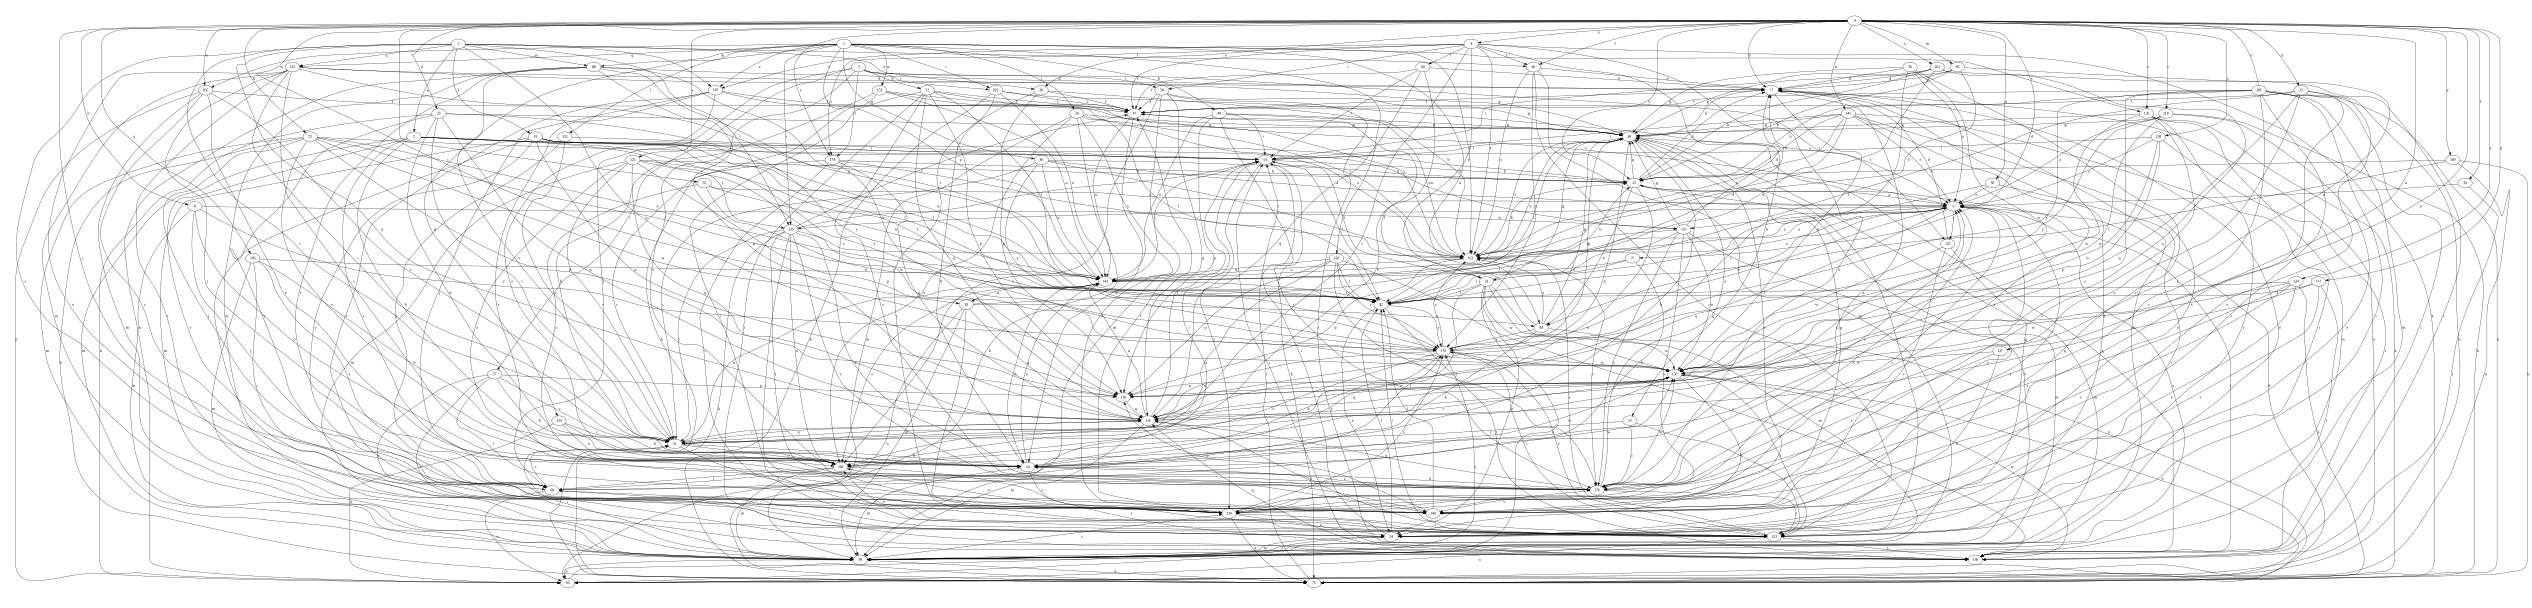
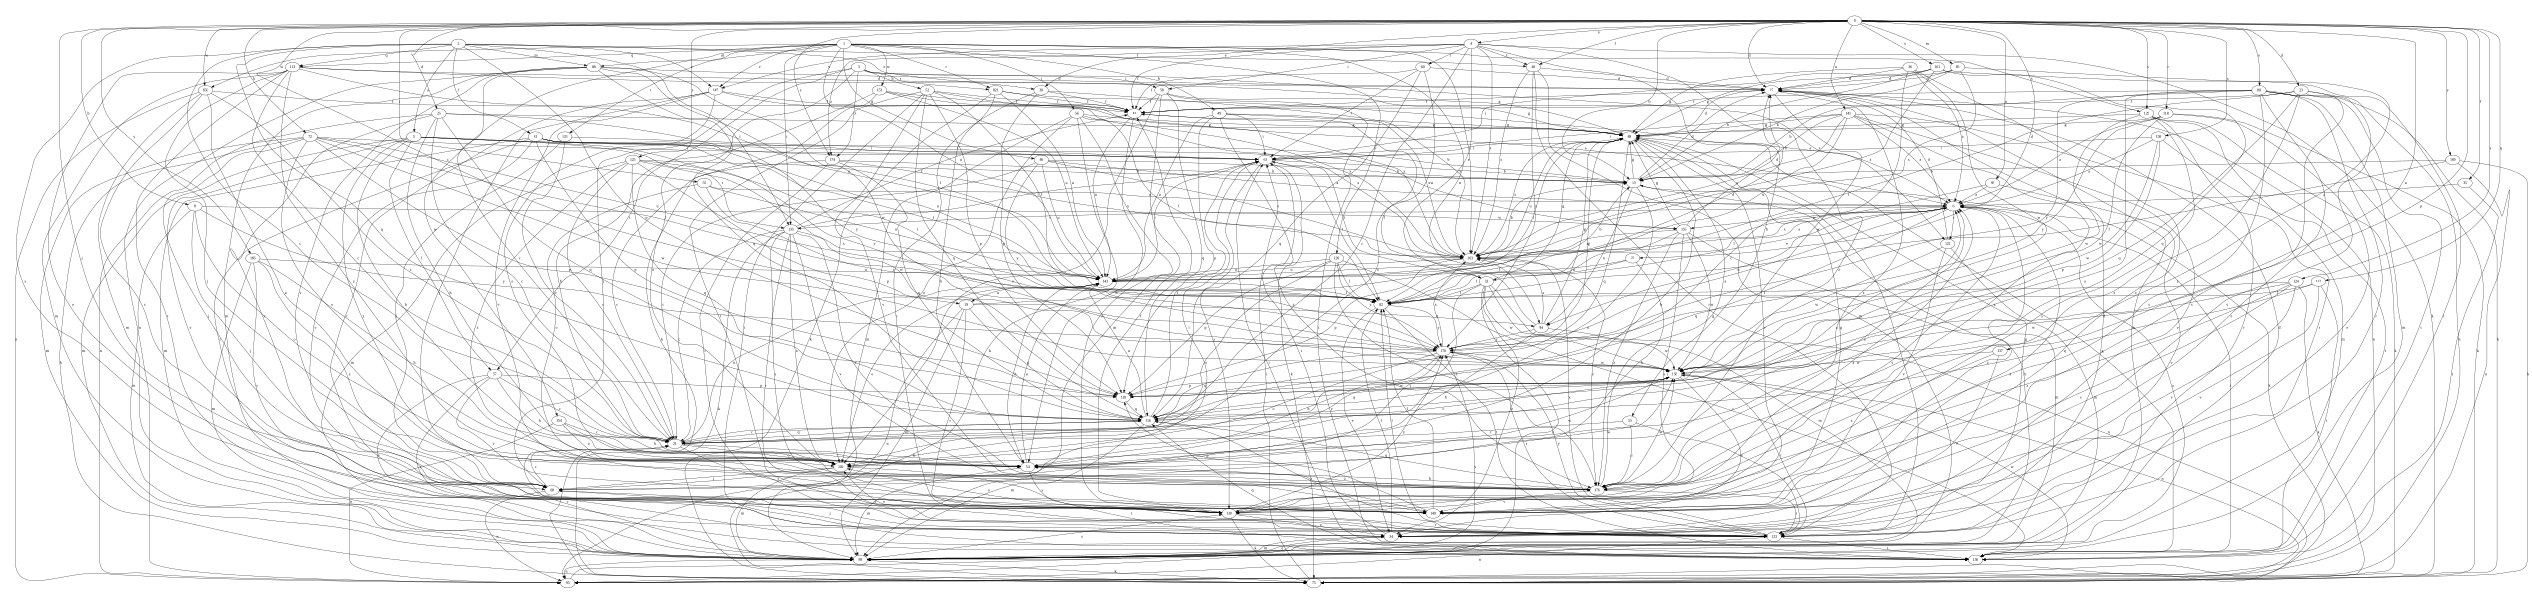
edge "101" -> "0": reversed
edge "13" -> "6": removed, label "a"
edge "5" -> "82": now "5" -> "57"
